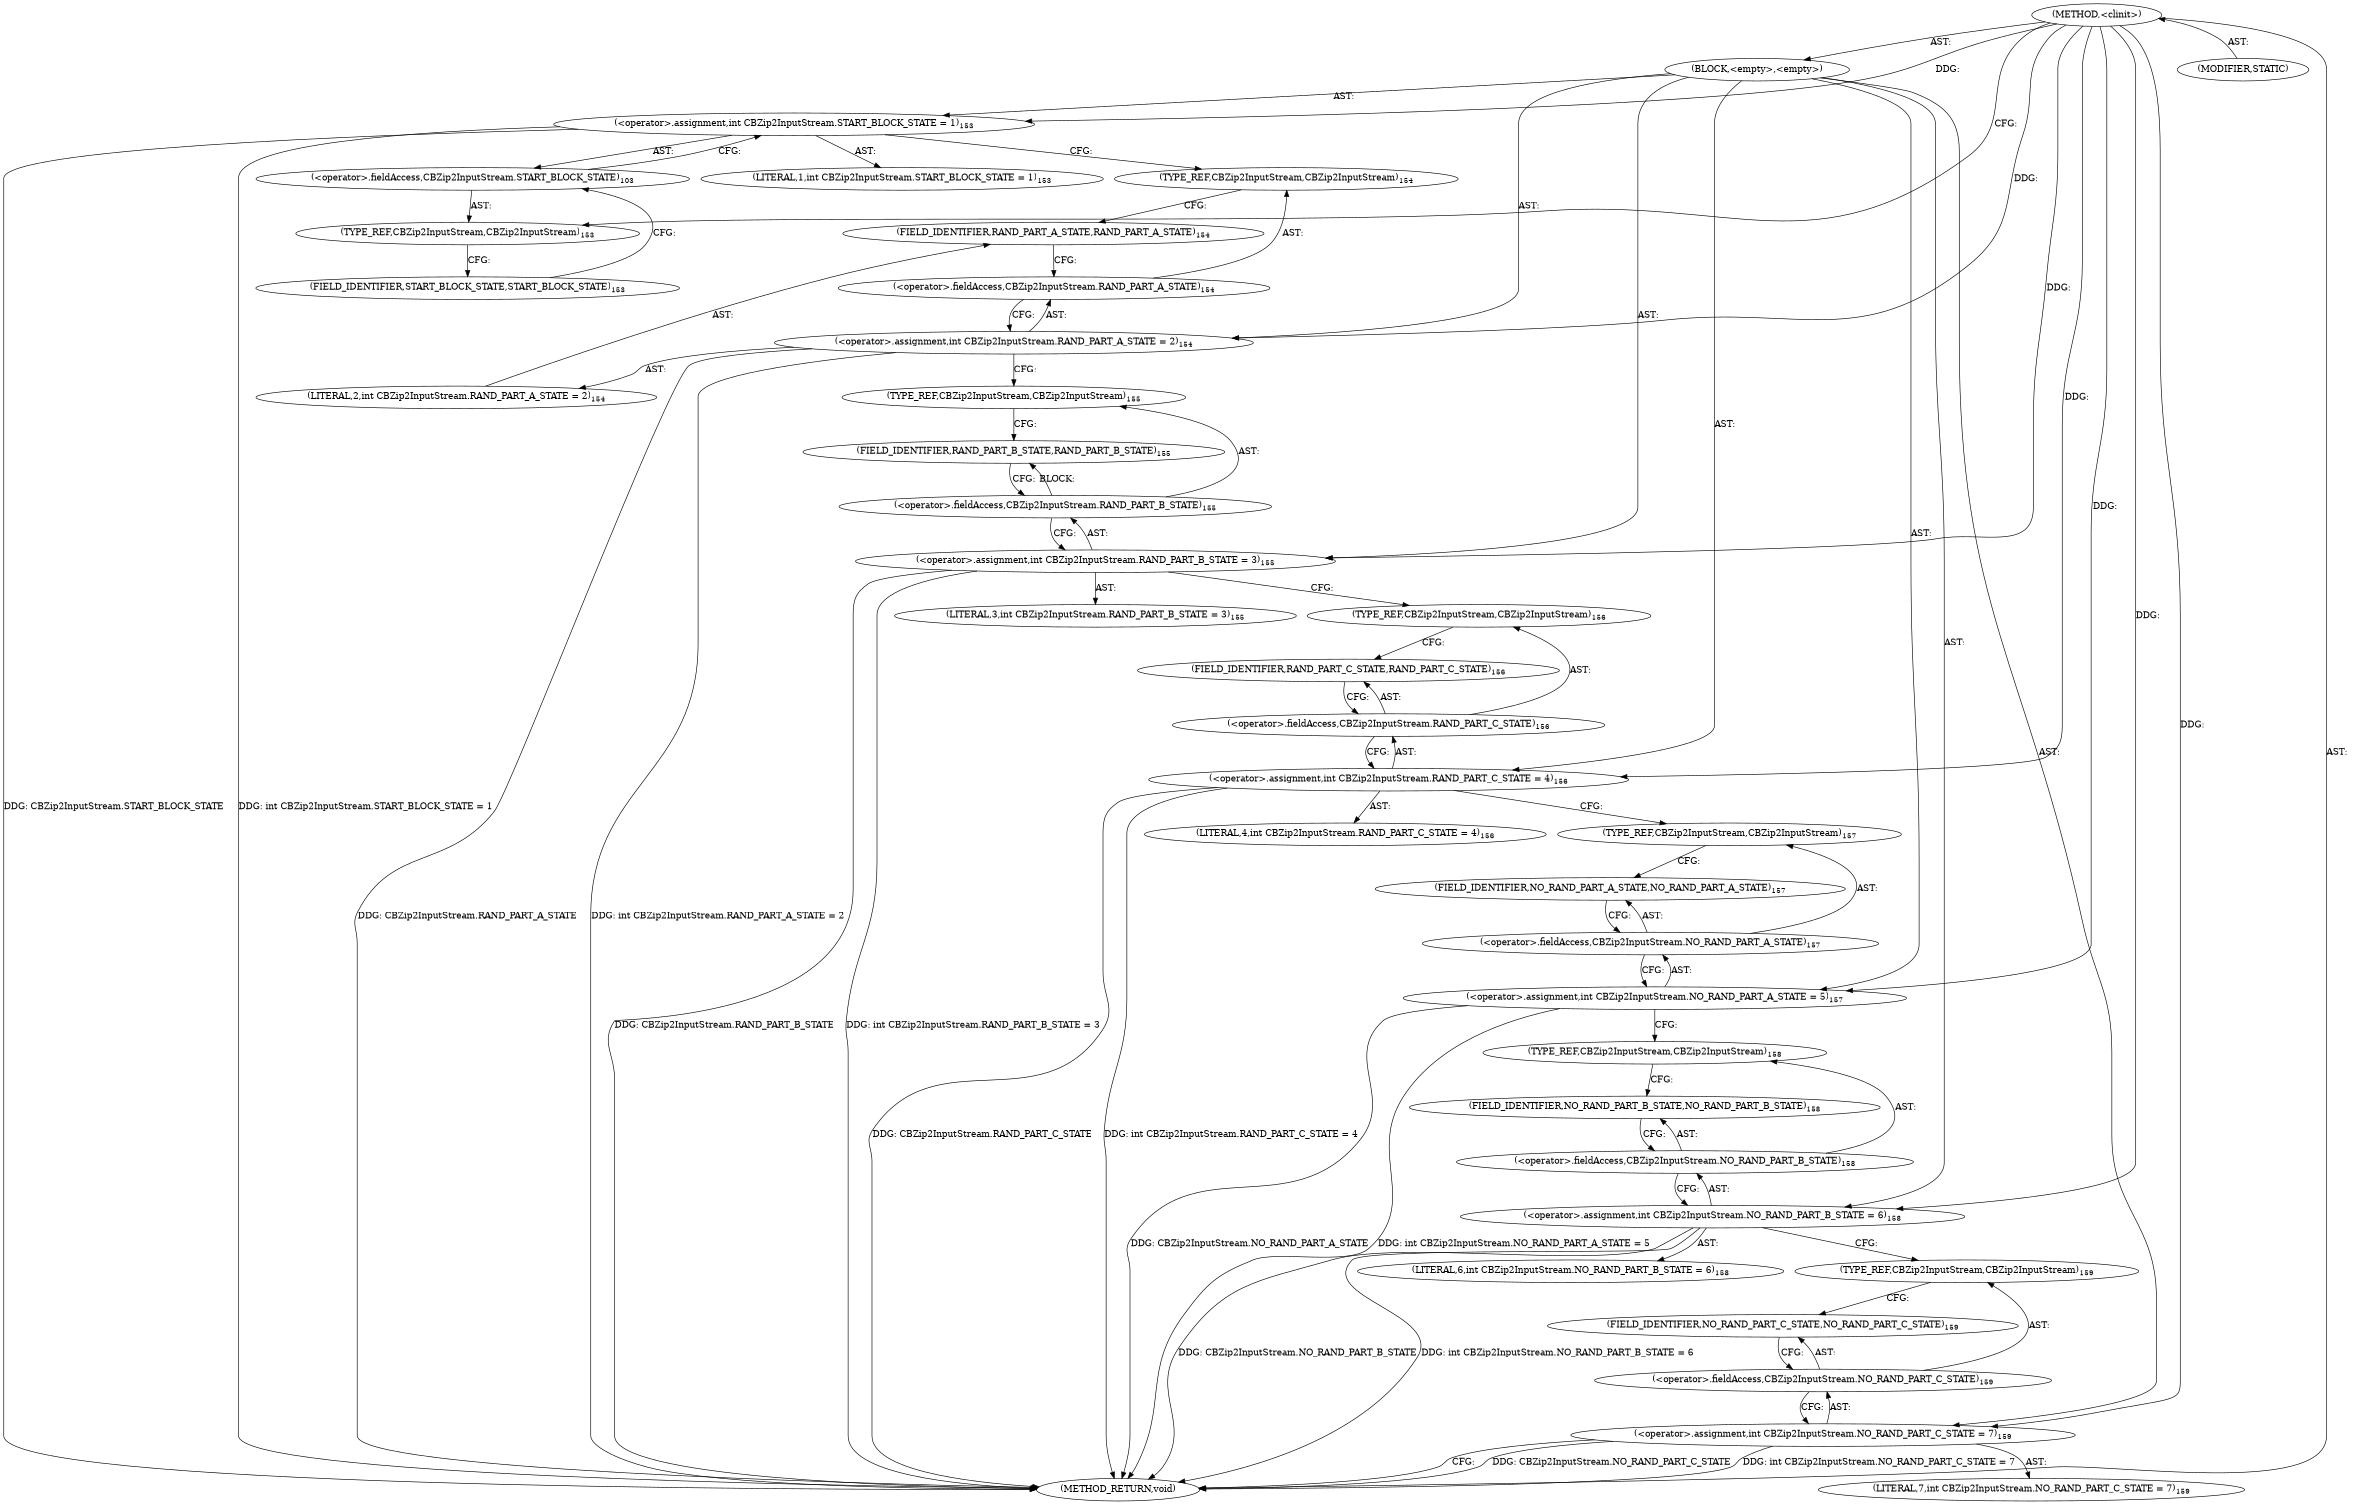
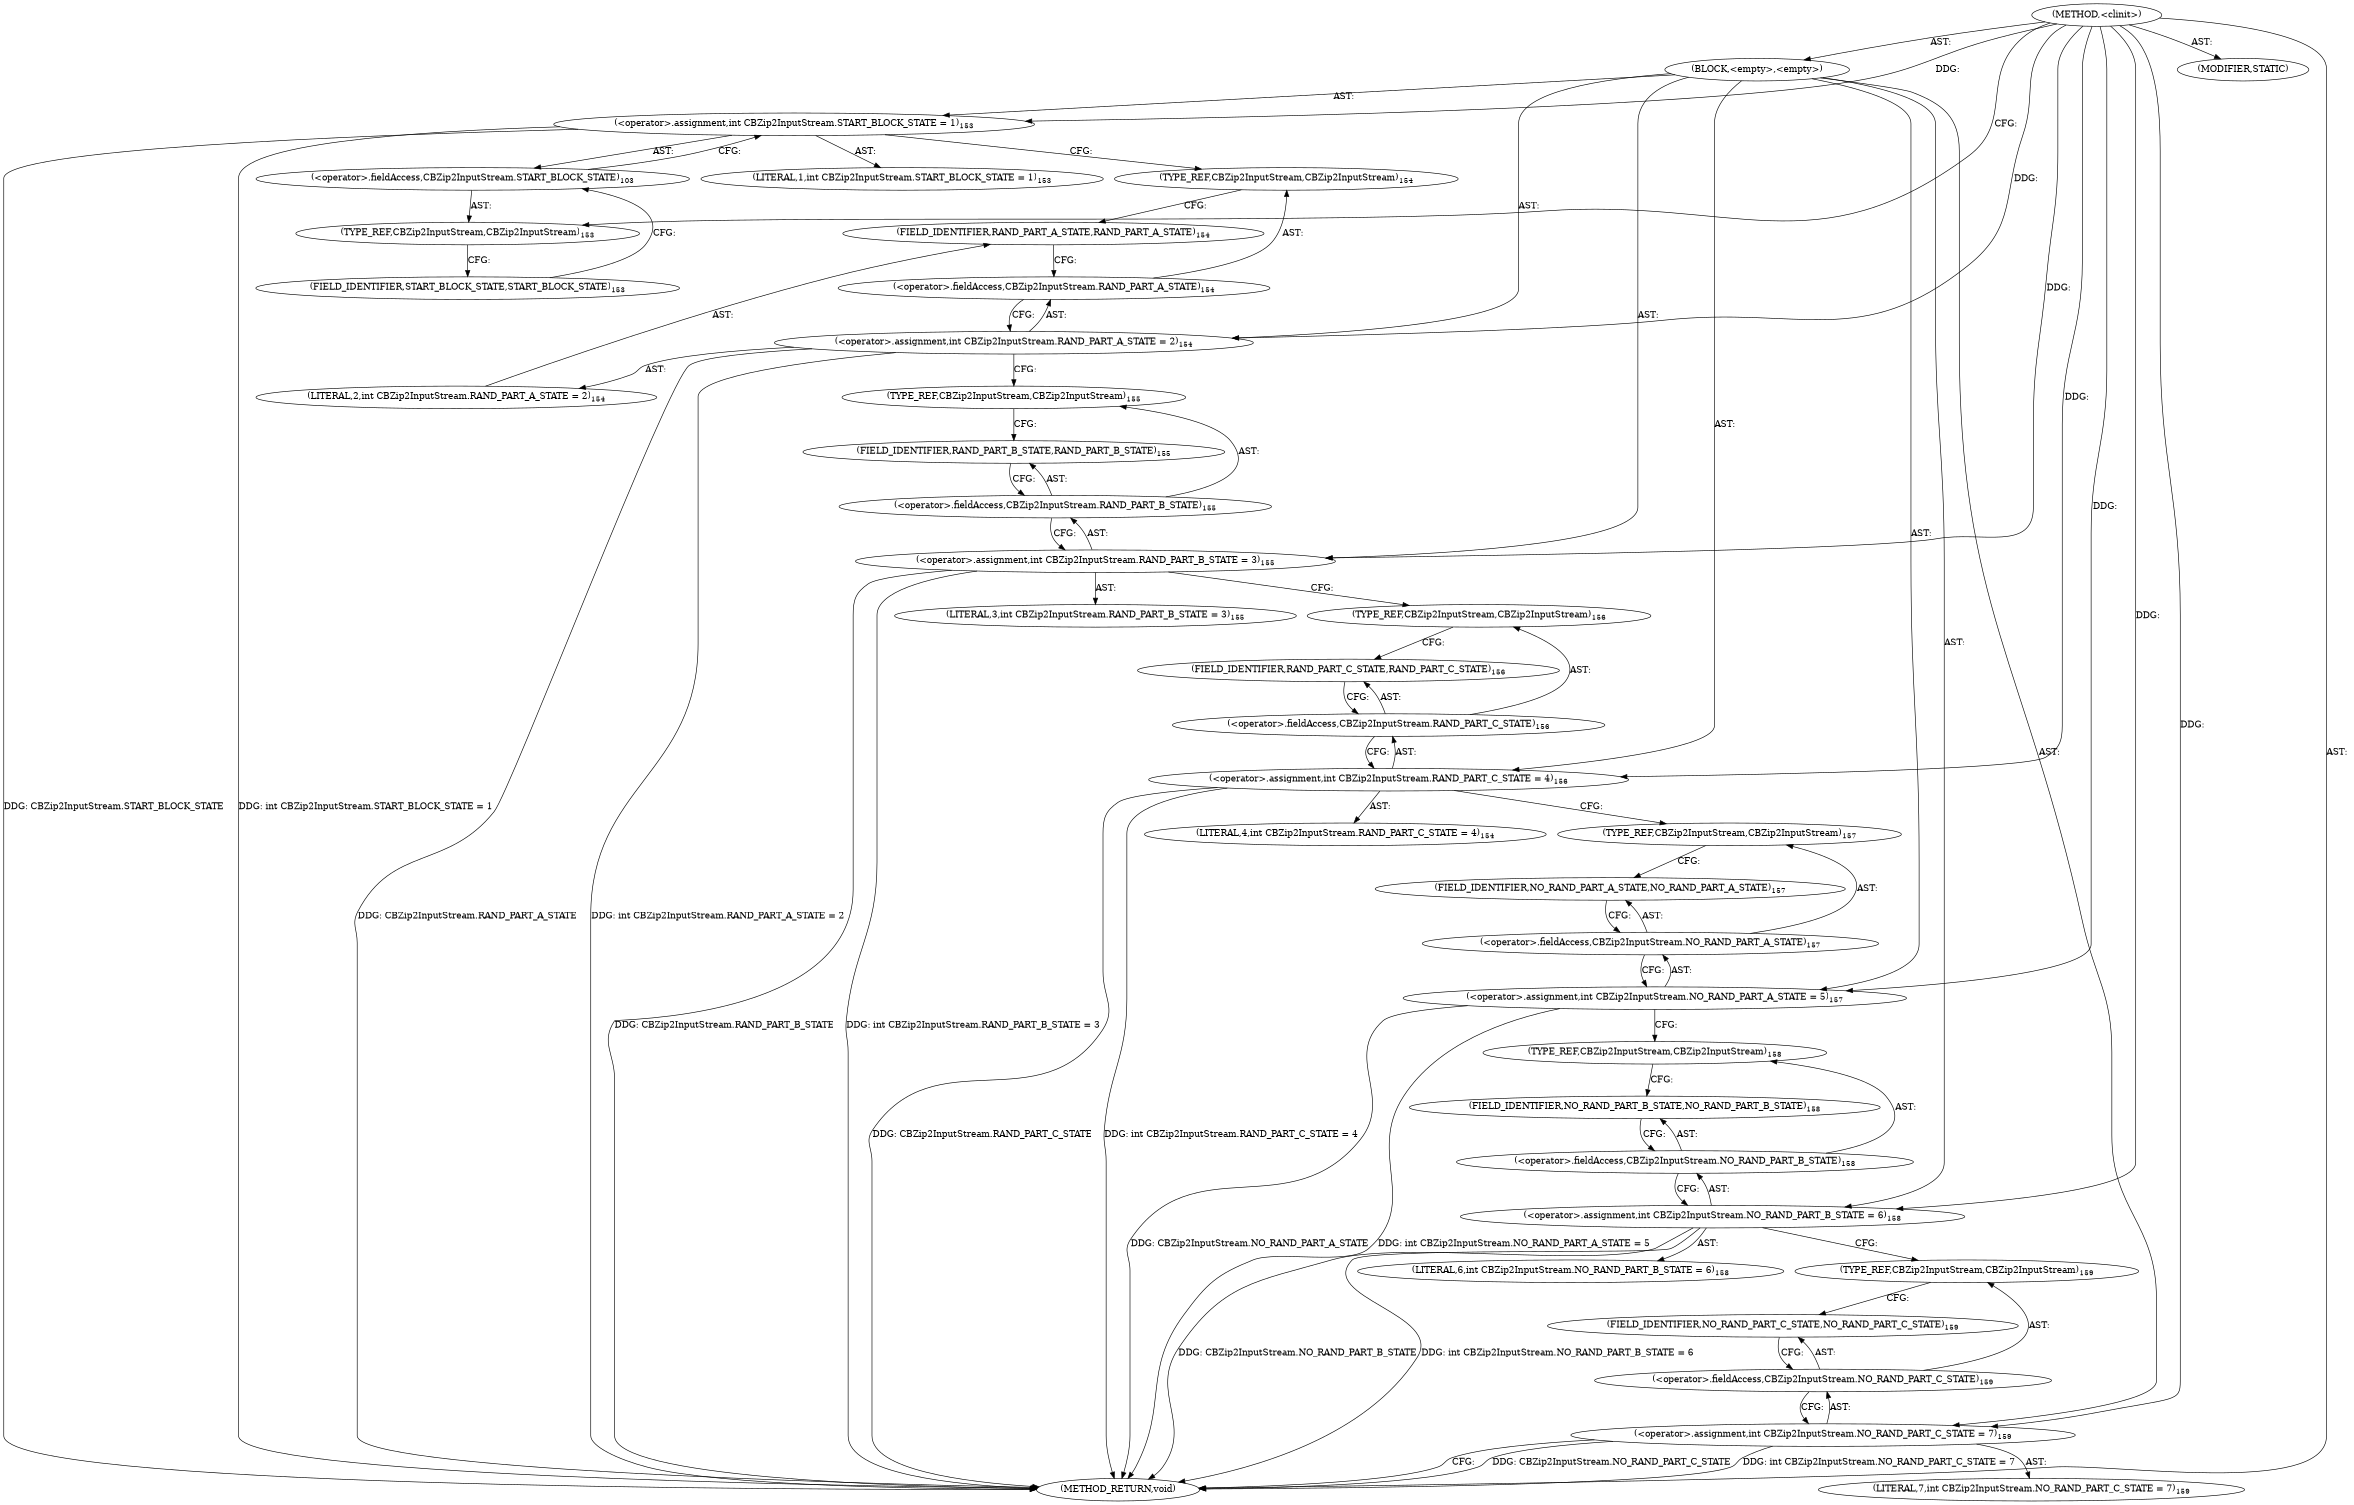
edge "(MODIFIER,STATIC)" -> "(METHOD,<clinit>)": reversed
edge "(<operator>.fieldAccess,CBZip2InputStream.RAND_PART_B_STATE)" -> "(FIELD_IDENTIFIER,RAND_PART_B_STATE,RAND_PART_B_STATE)": label "BLOCK: " -> "AST: "
node "(LITERAL,4,int CBZip2InputStream.RAND_PART_C_STATE = 4)": text "156" -> "154"
